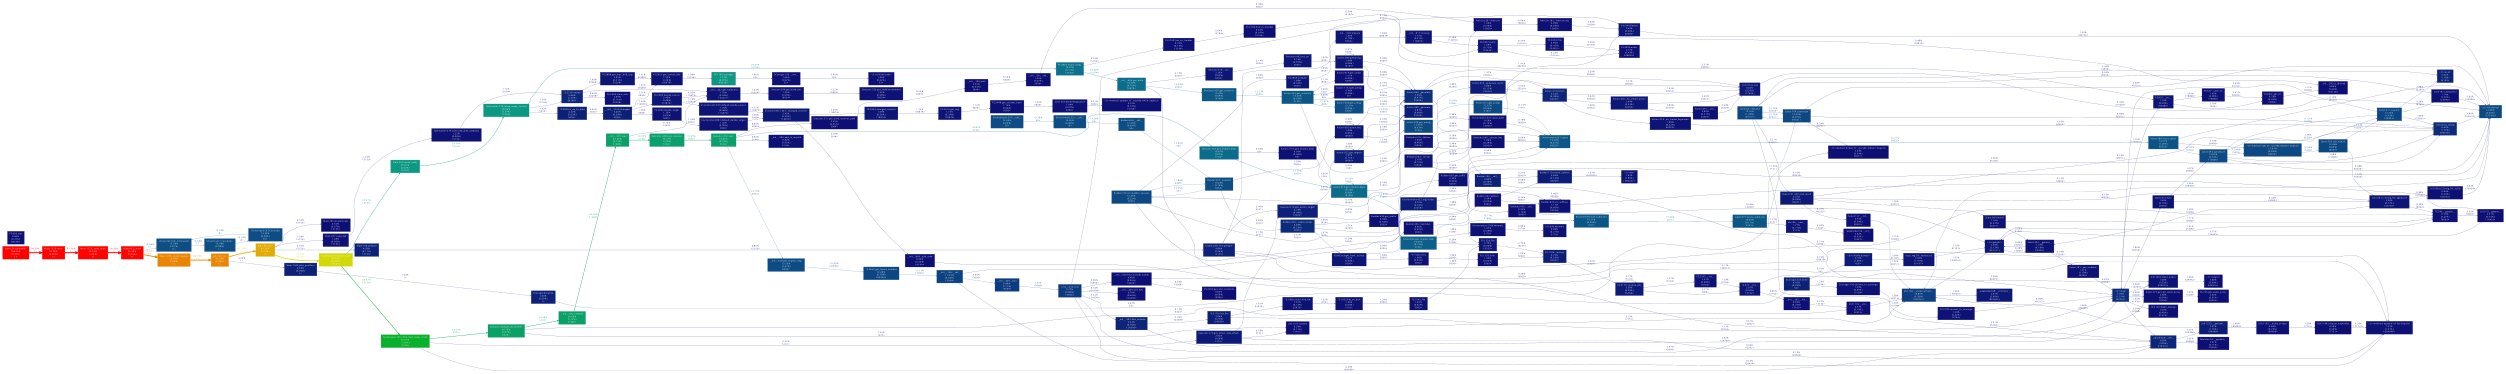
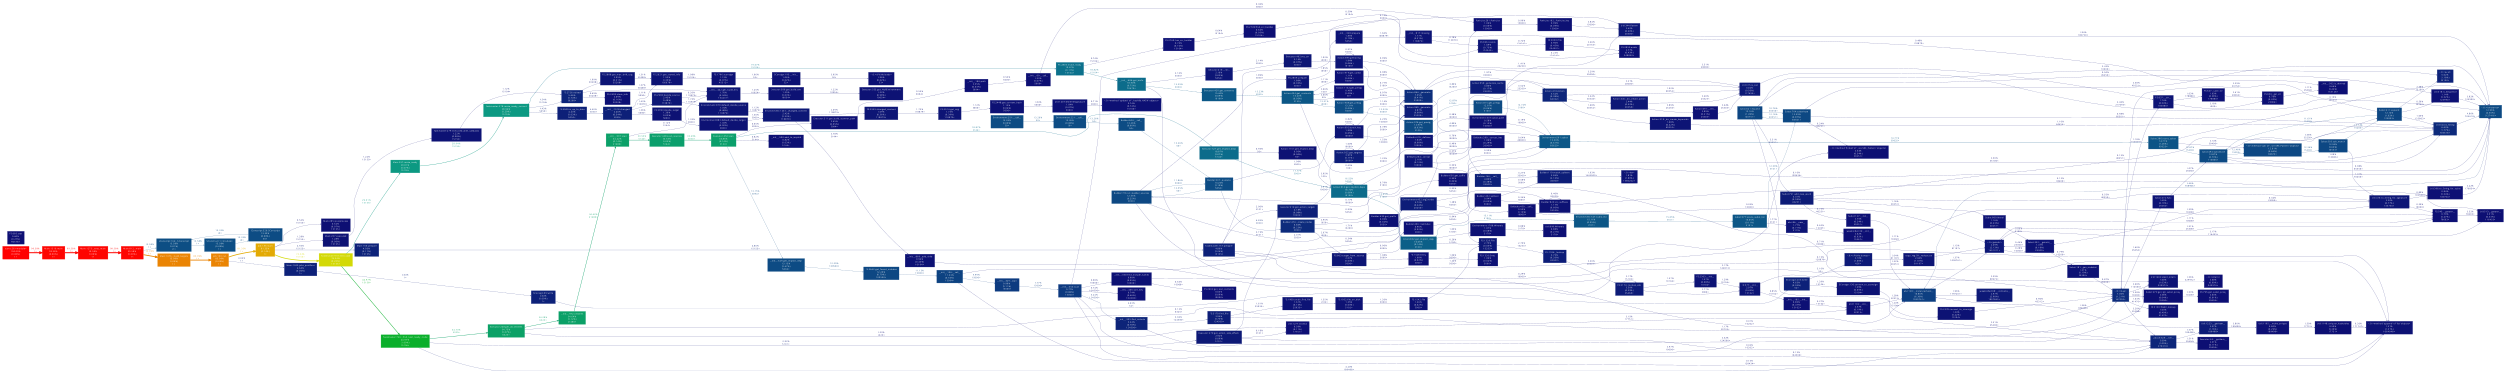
node "FS:1796:sconsign 1.13% (0.07%) 45312×": fillcolor #0c9982 -> #0d1174
edge "FS:1320:Entry 1.06% (0.02%) 5000×" -> "FS:1184:_lookup 3.75% (0.26%) 20307×": removed, label "1.05% 5000×"
